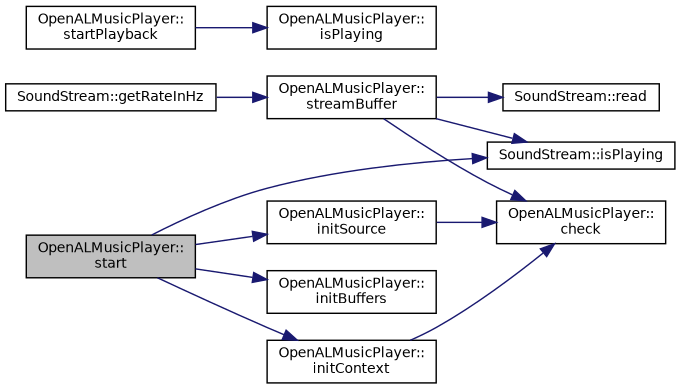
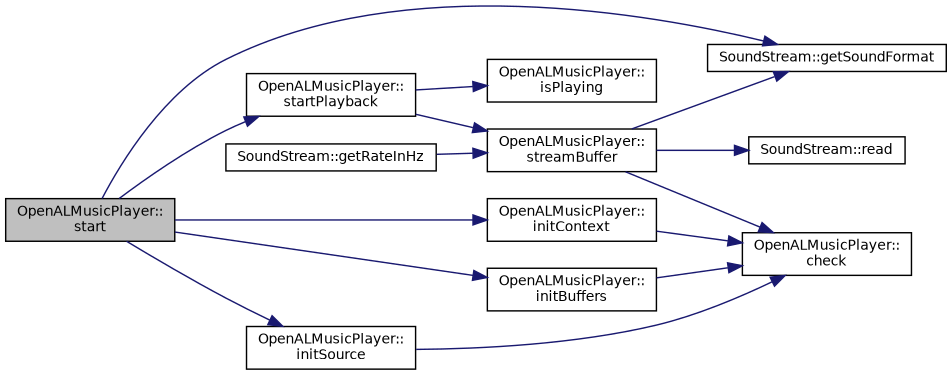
edge "OpenALMusicPlayer:: startPlayback" -> "OpenALMusicPlayer:: streamBuffer": added
edge "OpenALMusicPlayer:: start" -> "OpenALMusicPlayer:: startPlayback": added
node "SoundStream::isPlaying": label "SoundStream::isPlaying" -> "SoundStream::getSoundFormat"
edge "OpenALMusicPlayer:: initBuffers" -> "OpenALMusicPlayer:: check": added
